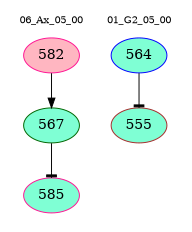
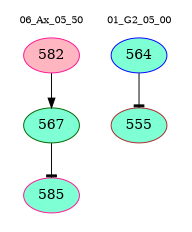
cluster "06_Ax_05_00": label "06_Ax_05_00" -> "06_Ax_05_50"
